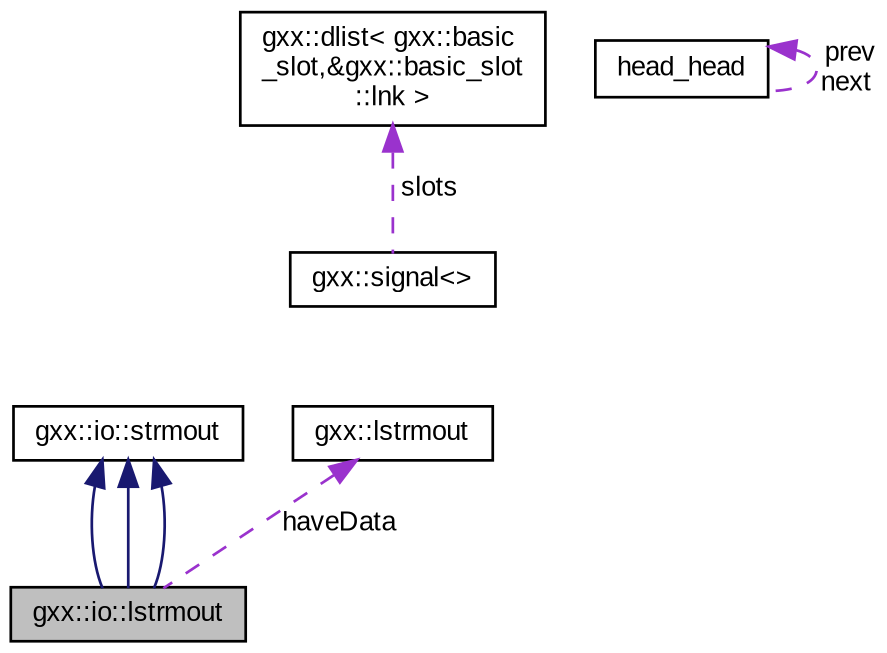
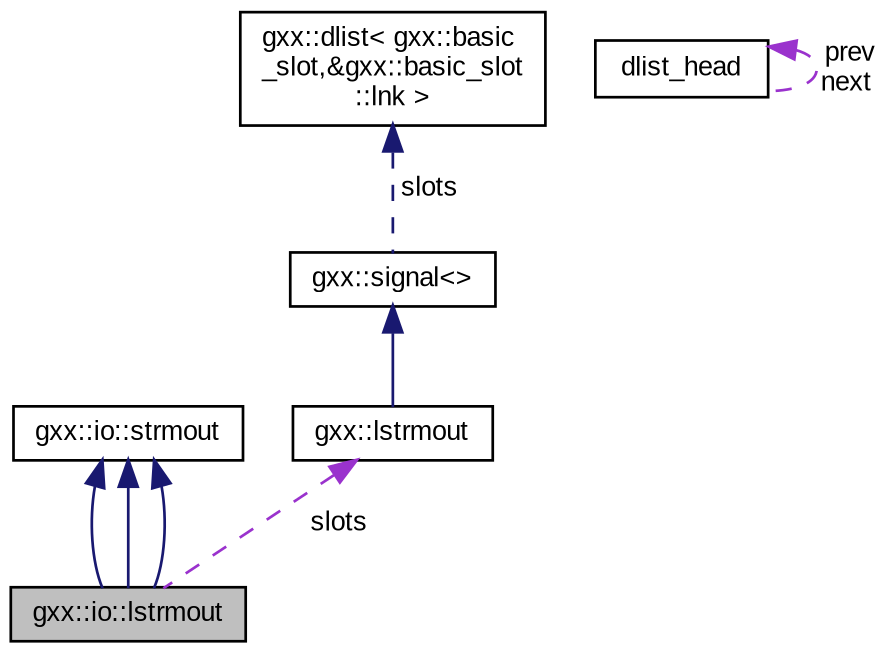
node "head_head": label "head_head" -> "dlist_head"
edge "gxx::signal<>" -> "gxx::dlist< gxx::basic _slot,&gxx::basic_slot ::lnk >": color darkorchid3 -> midnightblue
edge "gxx::lstrmout" -> "gxx::signal<>": added
edge "gxx::io::lstrmout" -> "gxx::lstrmout": label " haveData" -> " slots"
